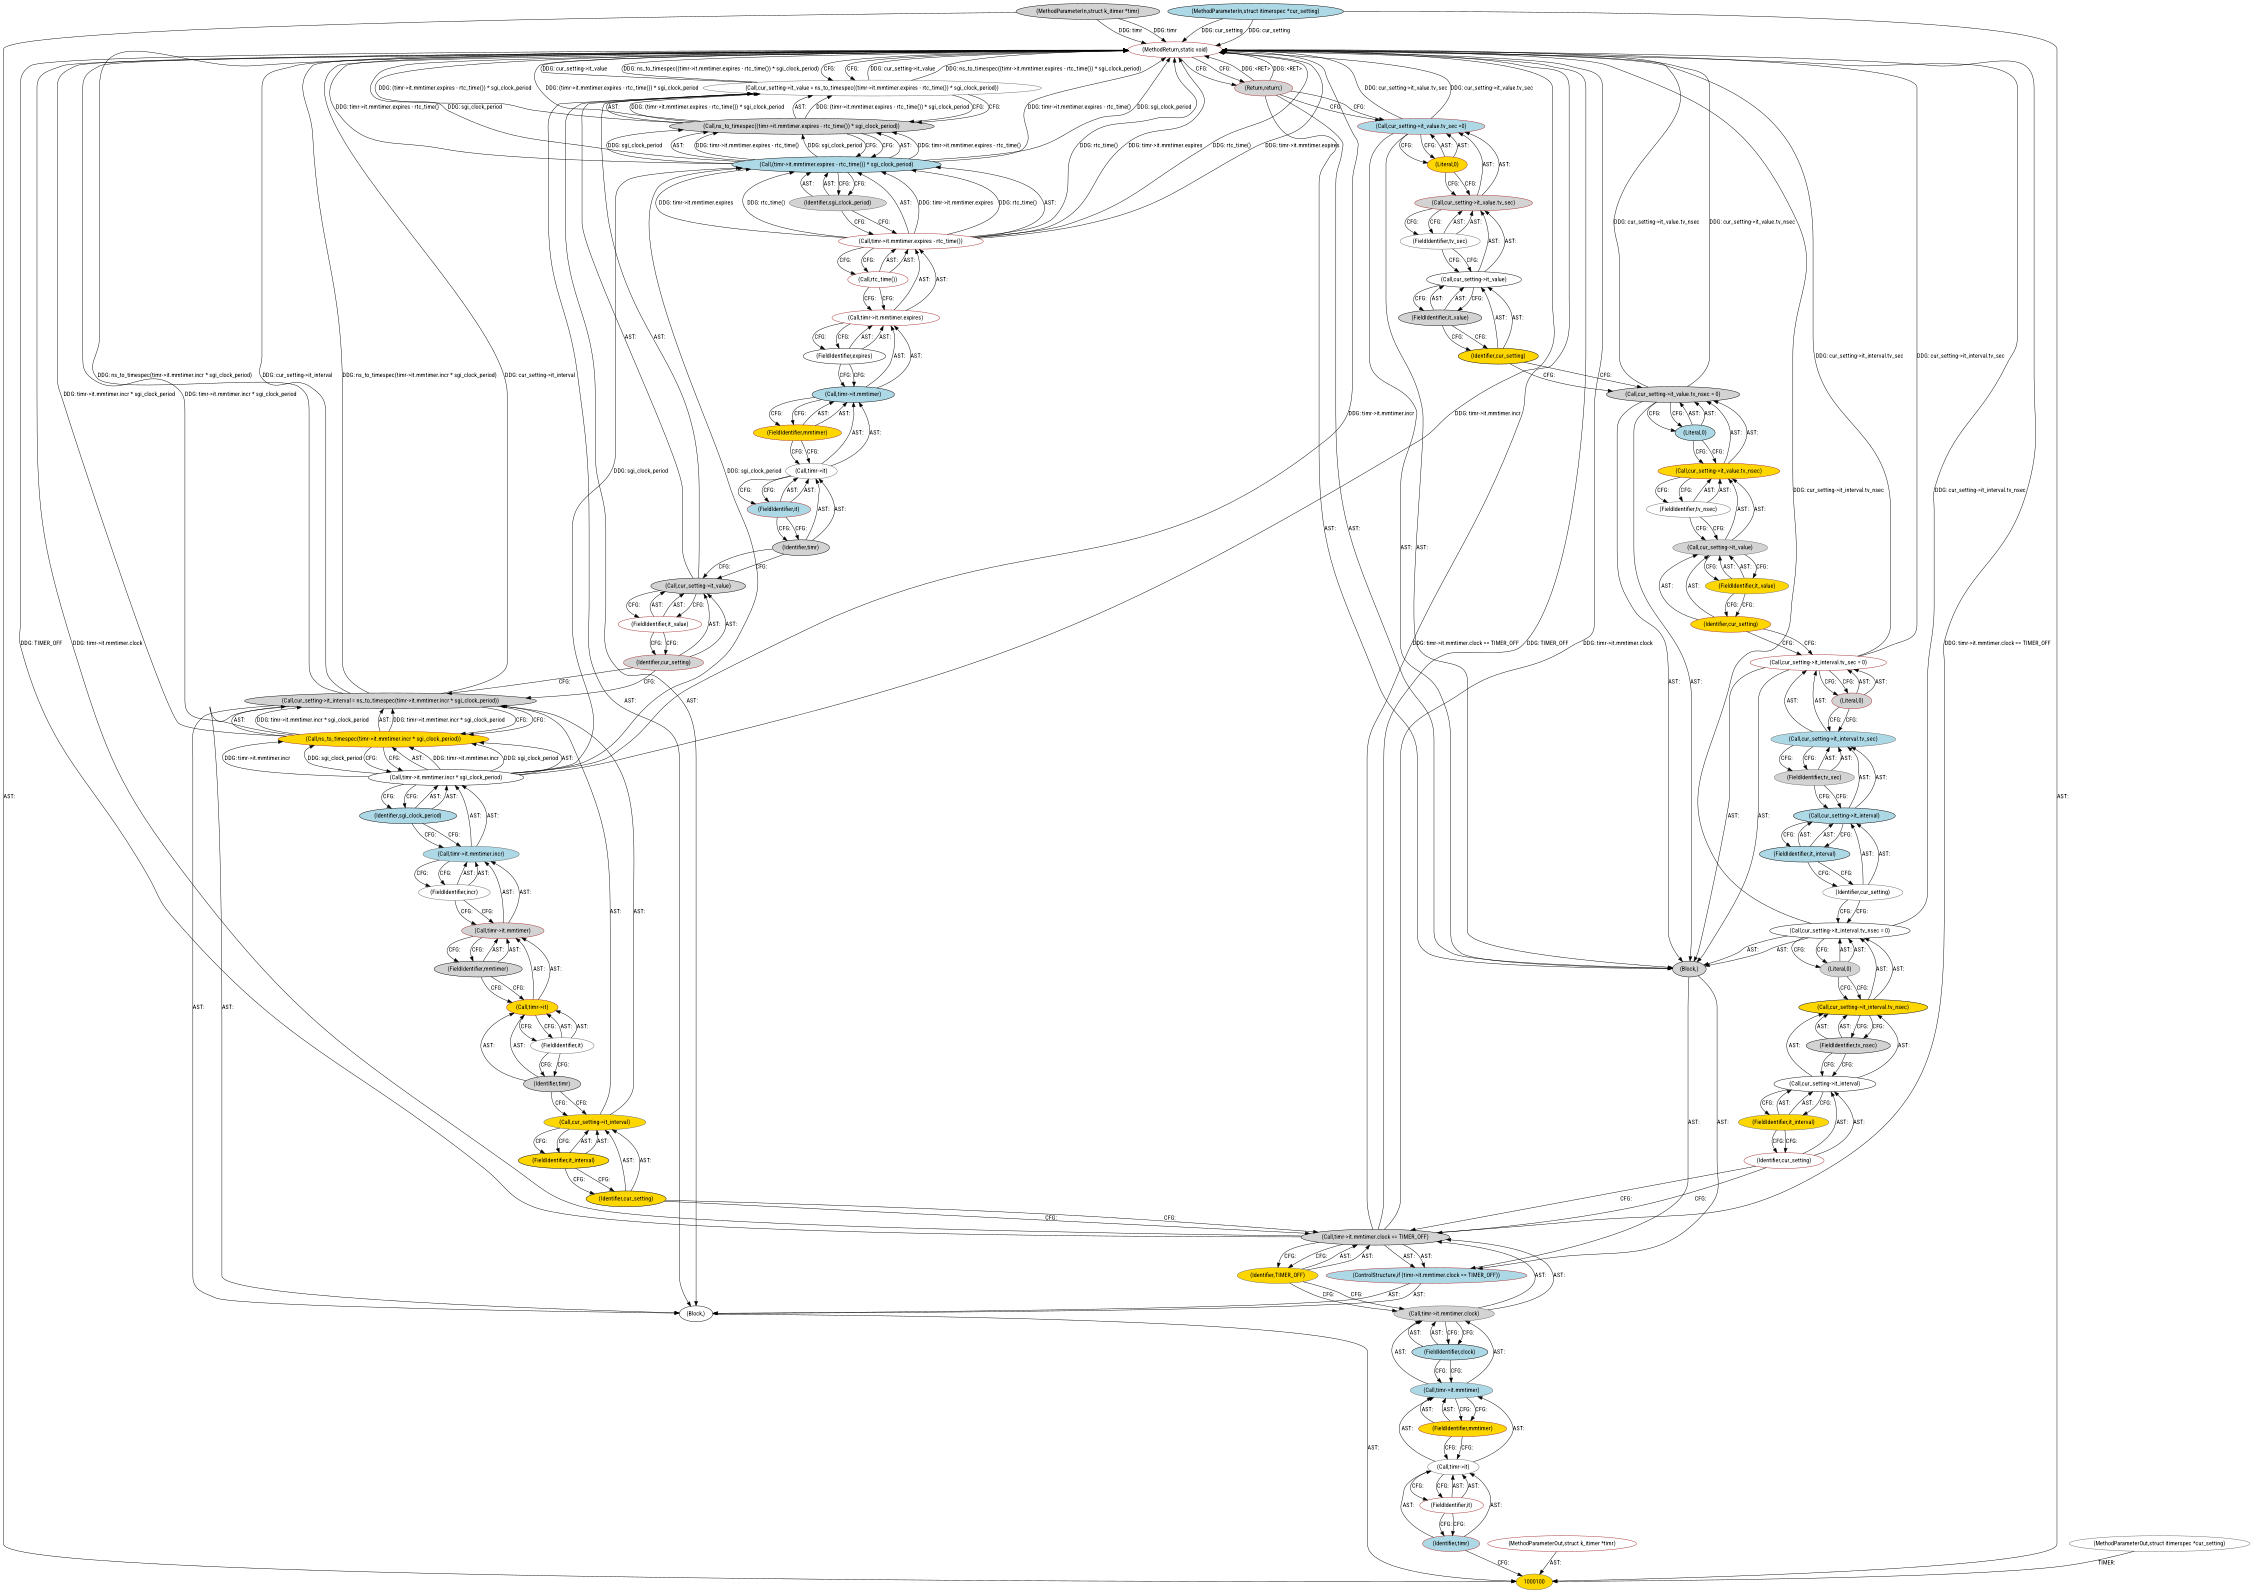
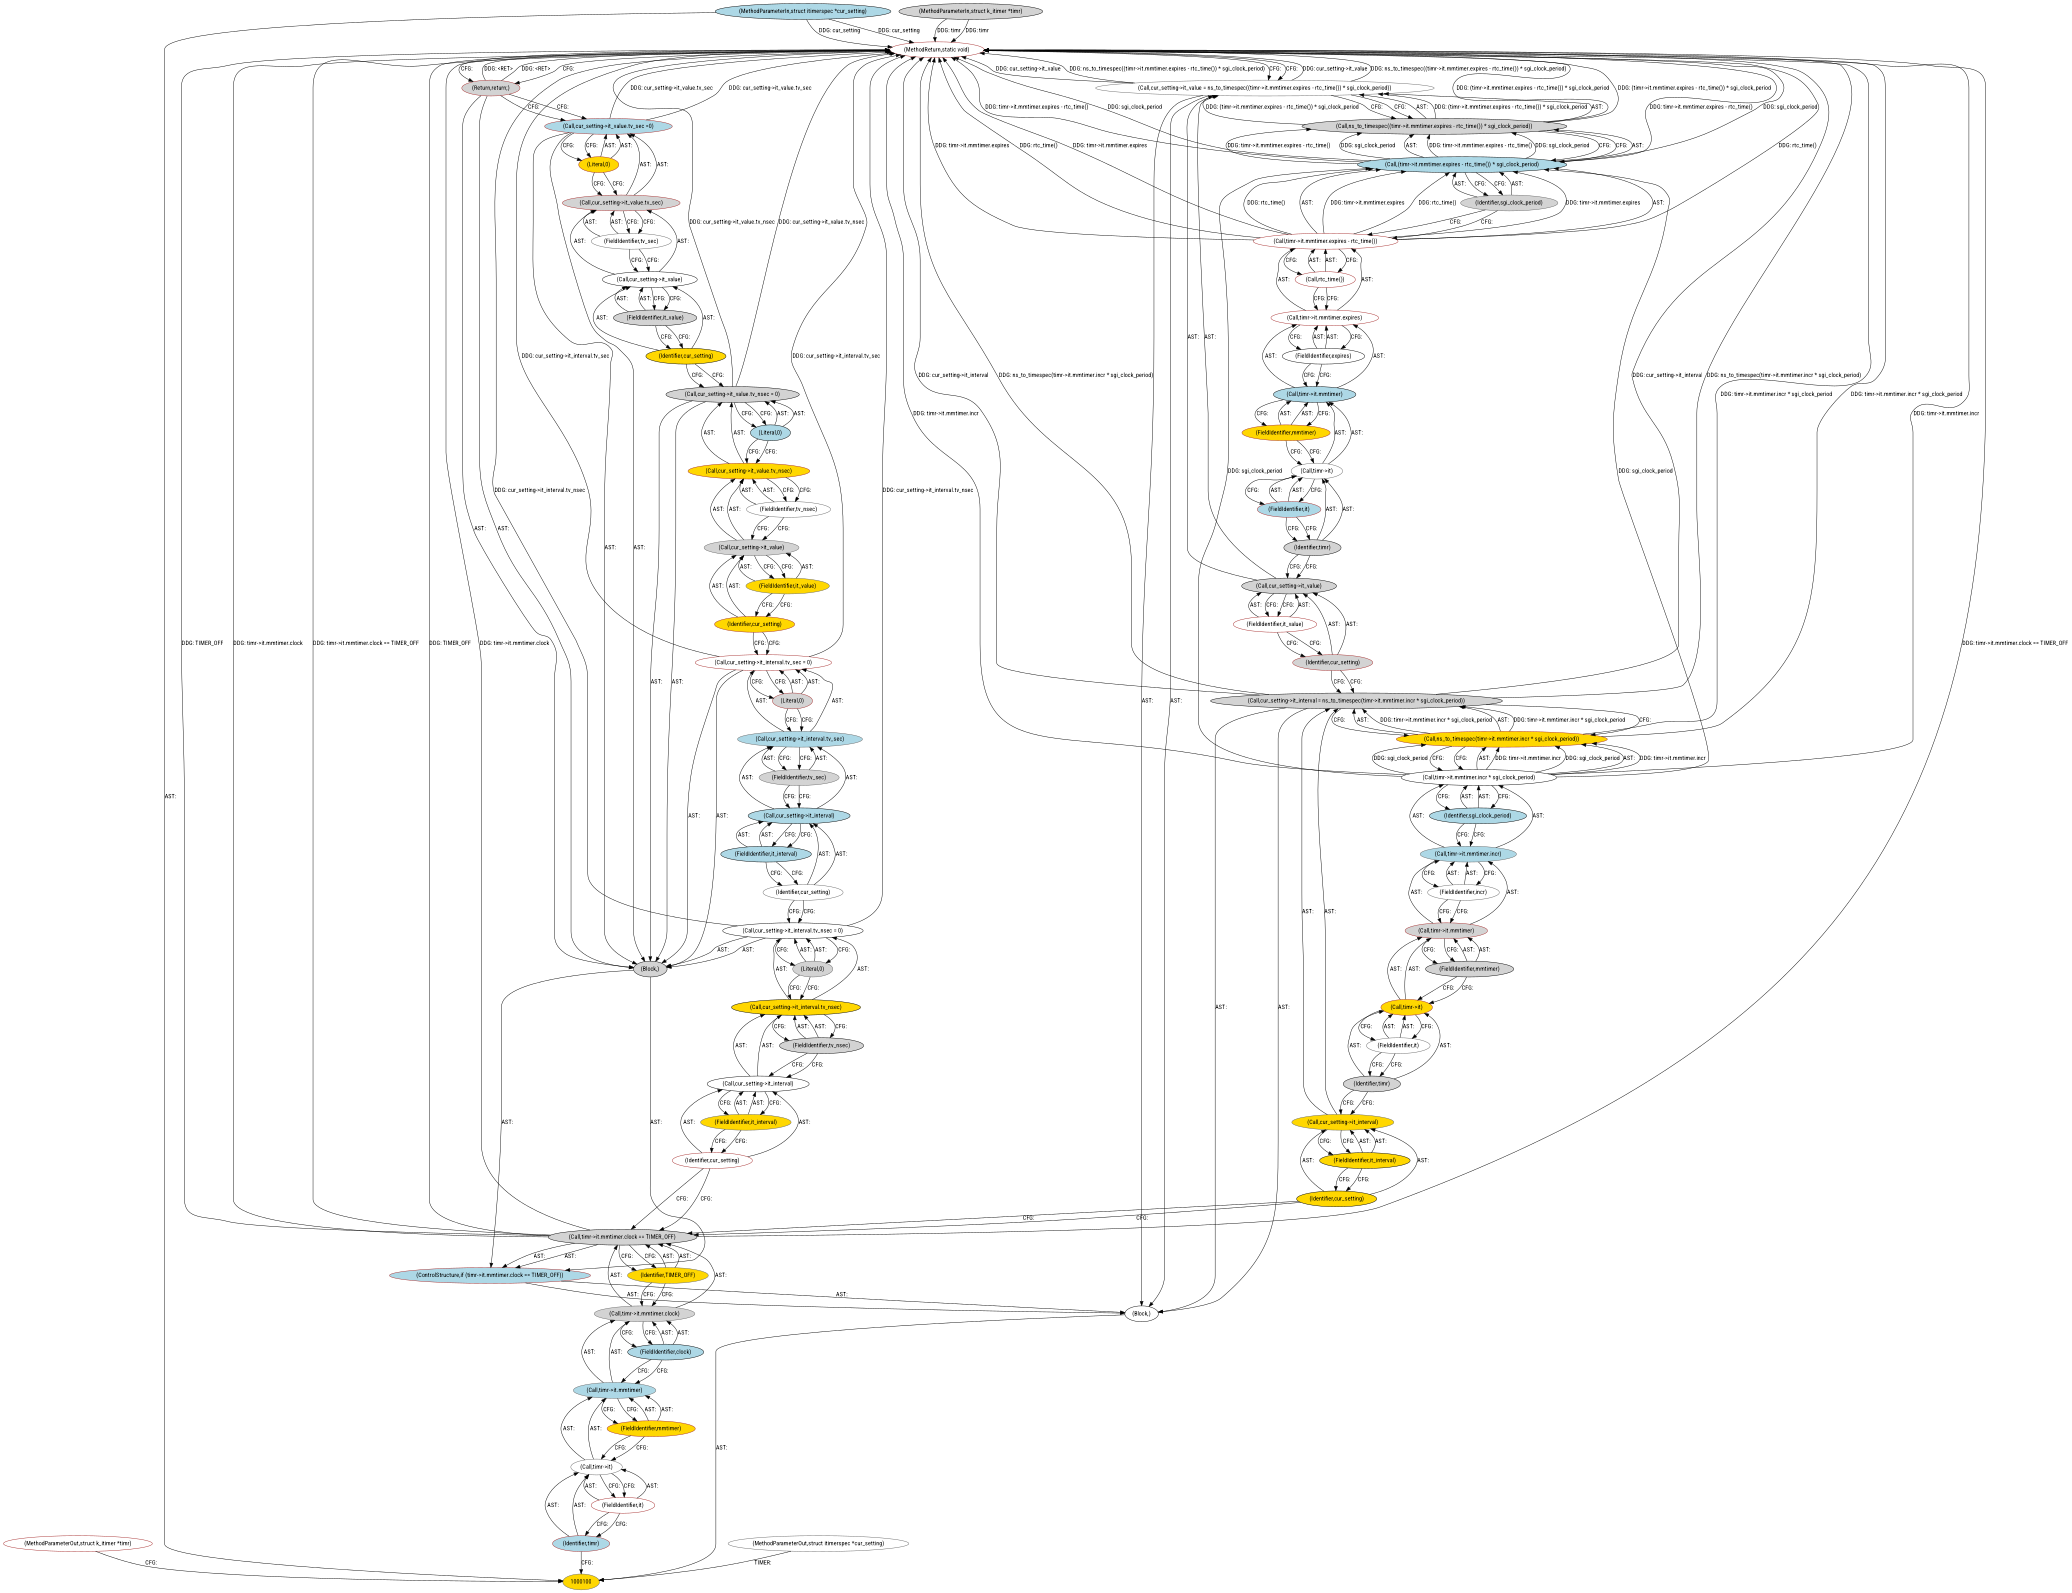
edge "(MethodParameterIn,struct k_itimer *timr)" -> "1000100": removed, label "AST:"
edge "(MethodParameterOut,struct k_itimer *timr)" -> "1000100": label "AST: " -> "CFG: "
